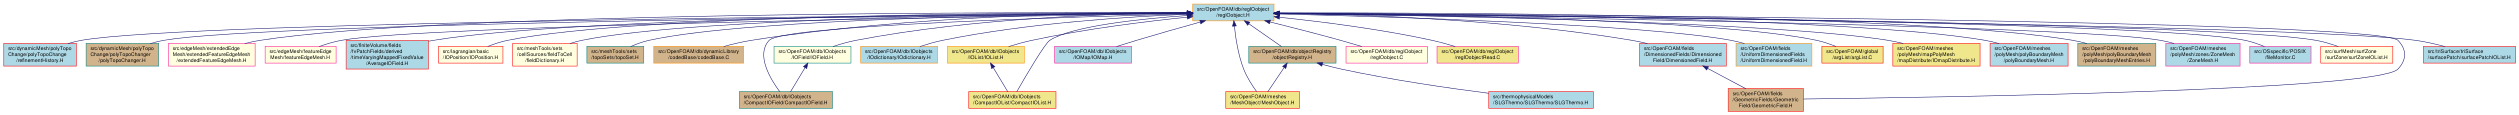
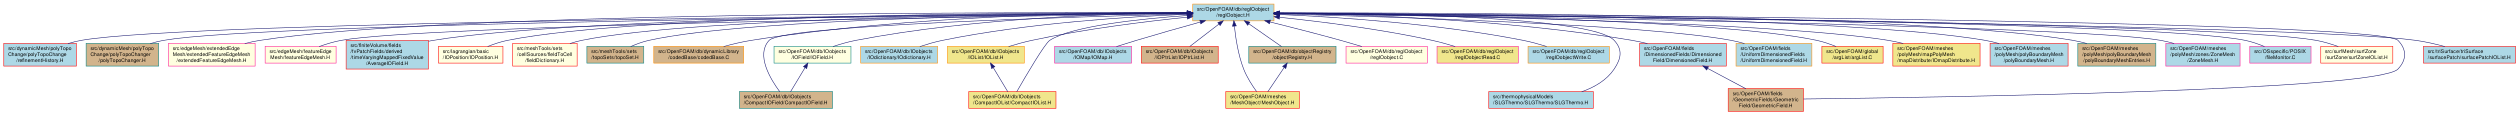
node "src/OpenFOAM/db/IOobjects /IOPtrList/IOPtrList.H": added
node "src/OpenFOAM/db/regIOobject /regIOobjectWrite.C": added
edge "src/thermophysicalModels /SLGThermo/SLGThermo/SLGThermo.H" -> "src/OpenFOAM/db/objectRegistry /objectRegistry.H": now "src/thermophysicalModels /SLGThermo/SLGThermo/SLGThermo.H" -> "src/OpenFOAM/db/regIOobject /regIOobject.H"
